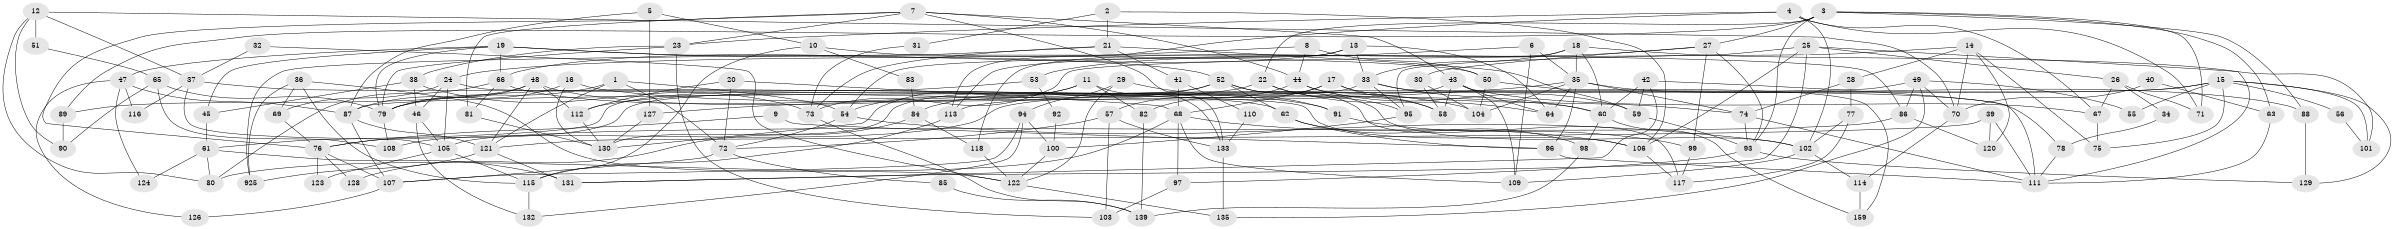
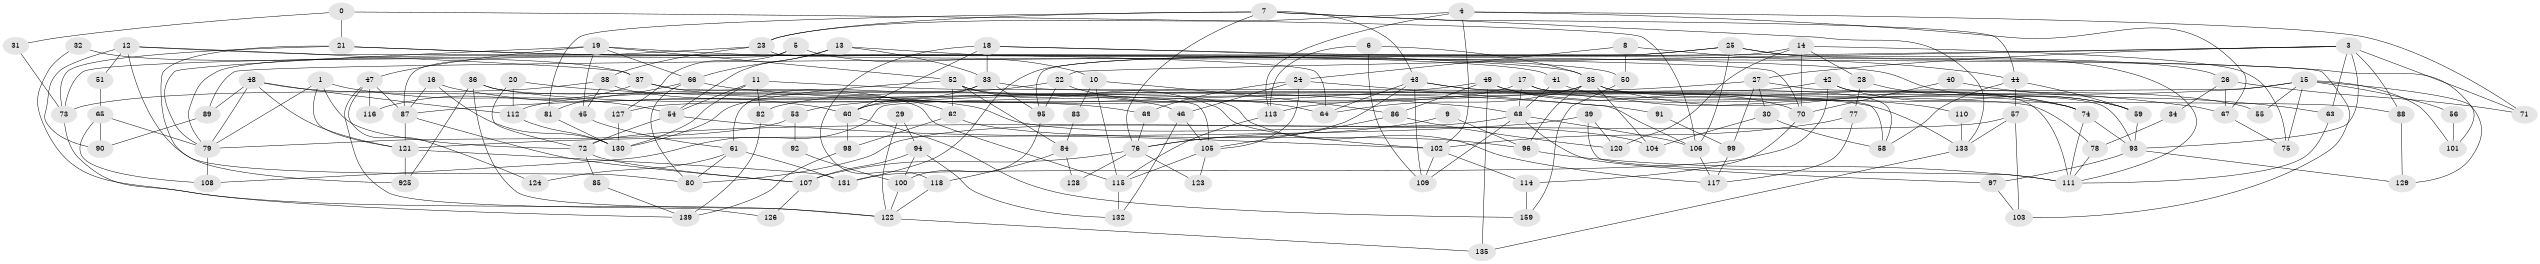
node "2": label "2" -> "0"
edge "29" -- "91": removed
edge "50" -- "104": removed
